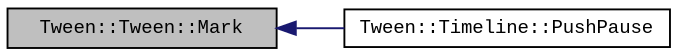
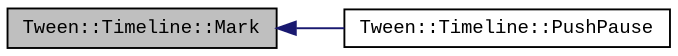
node "Tween::Tween::Mark": label "Tween::Tween::Mark" -> "Tween::Timeline::Mark"
